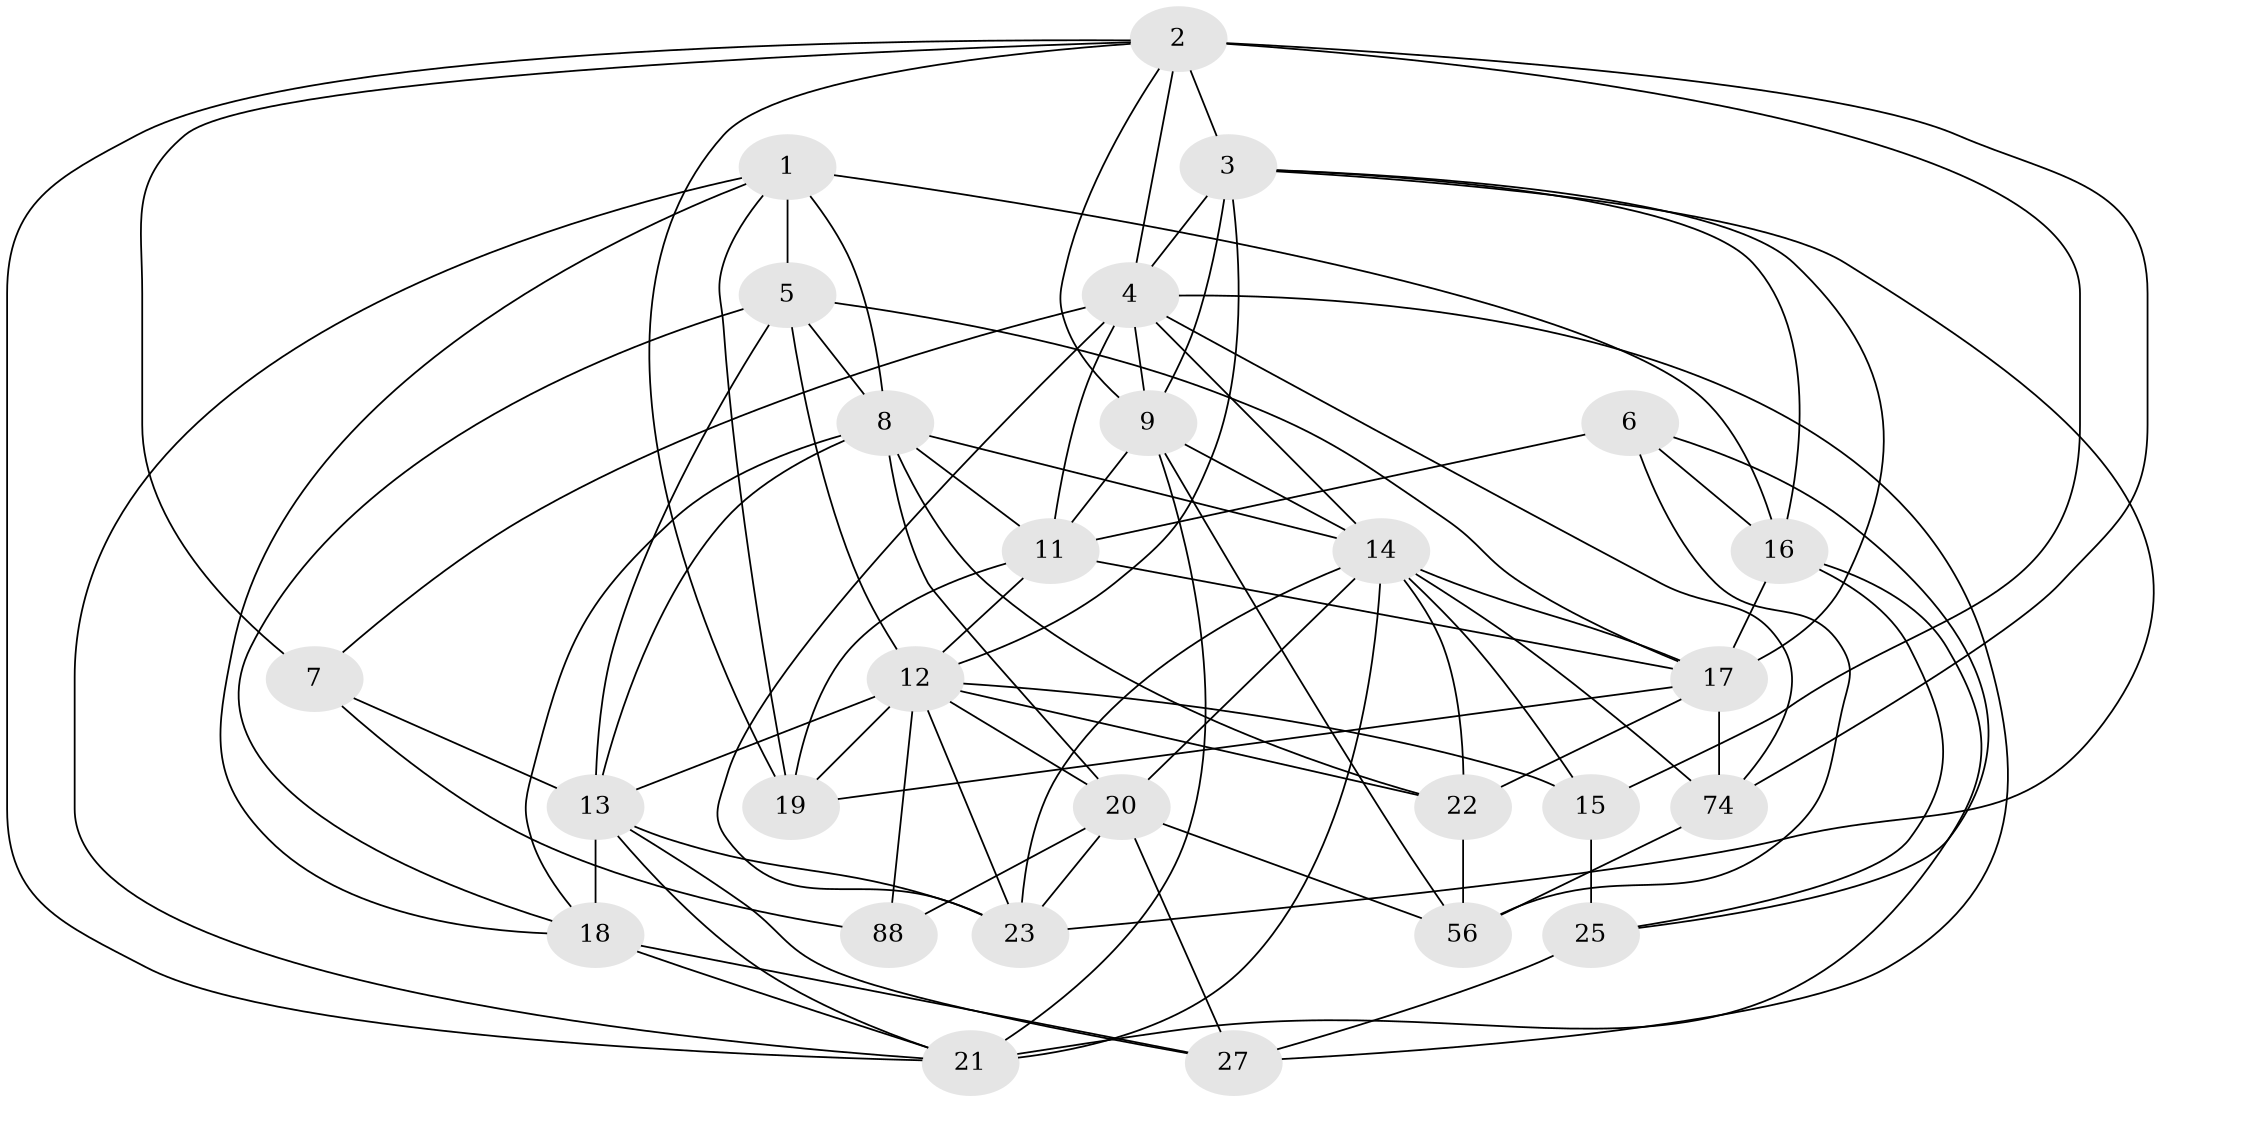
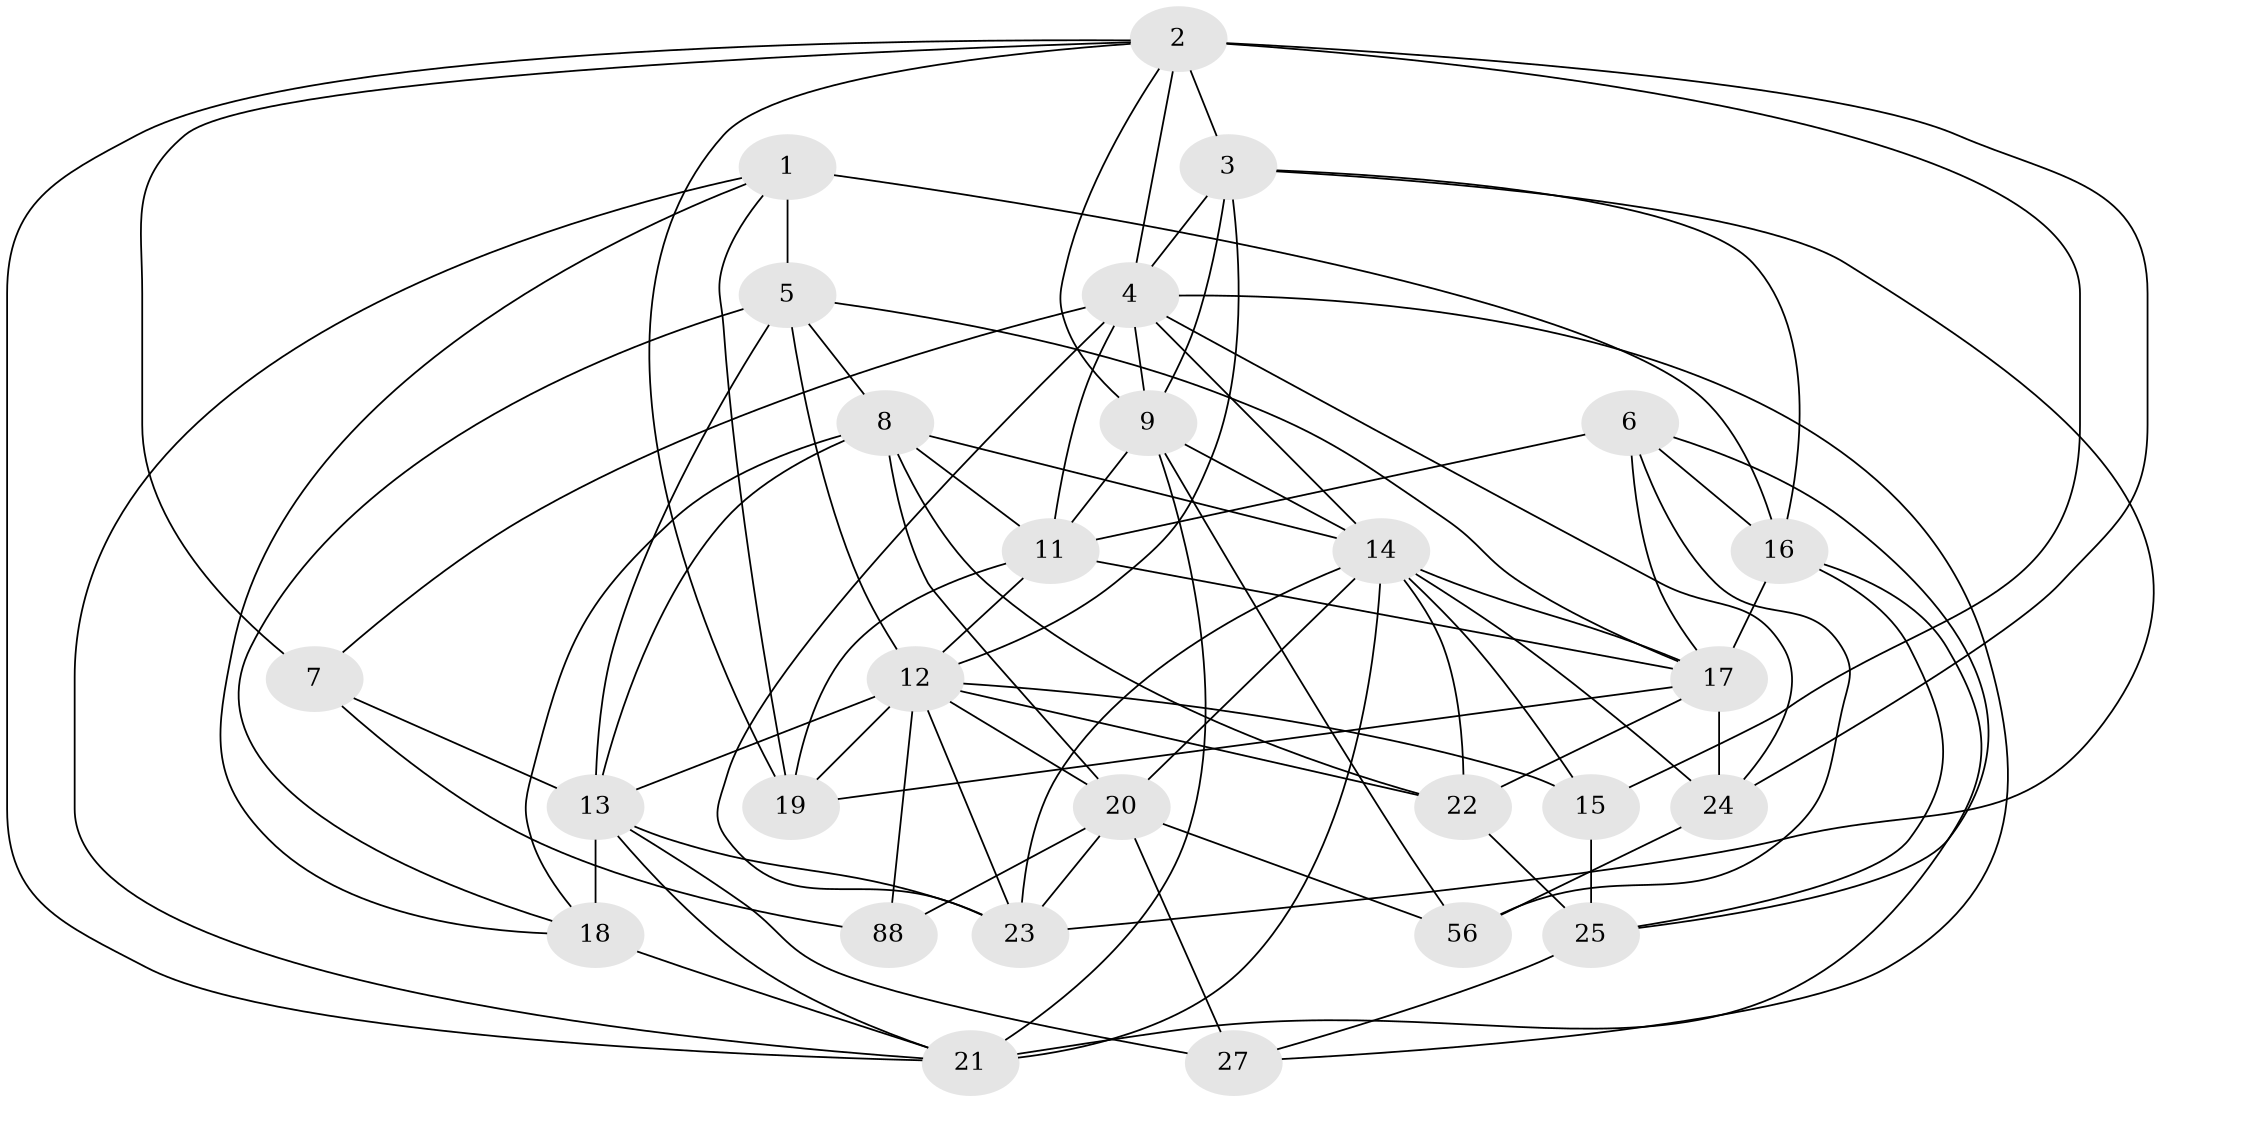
edge "3" -- "17": now "6" -- "17"
edge "1" -- "8": removed
node "74": label "74" -> "24"
edge "22" -- "56": now "22" -- "25"
edge "18" -- "27": removed
